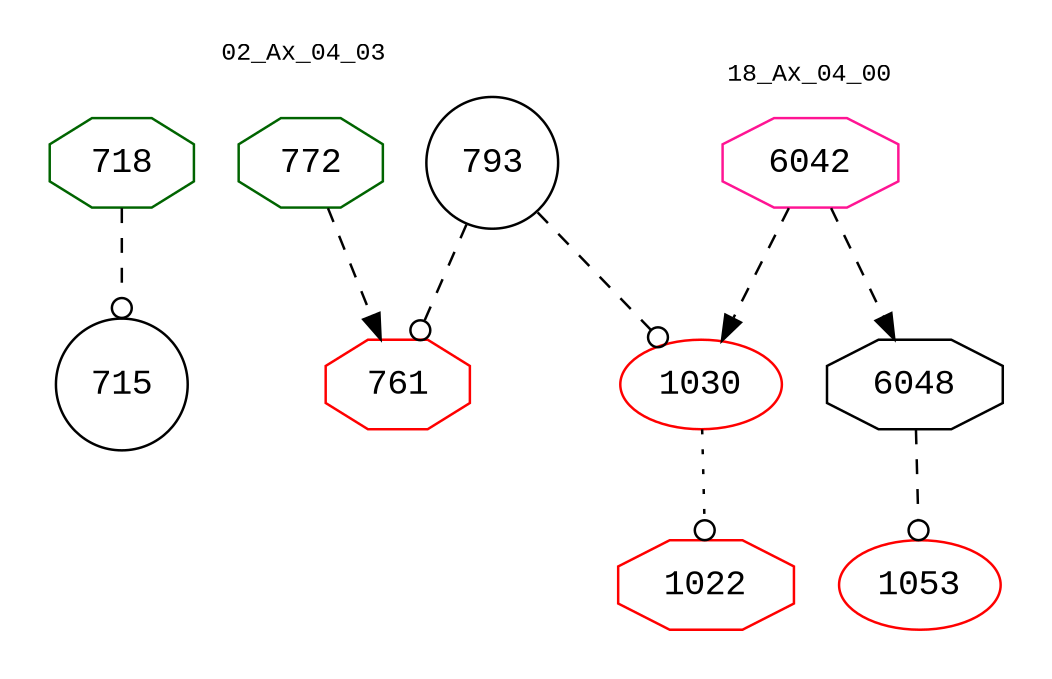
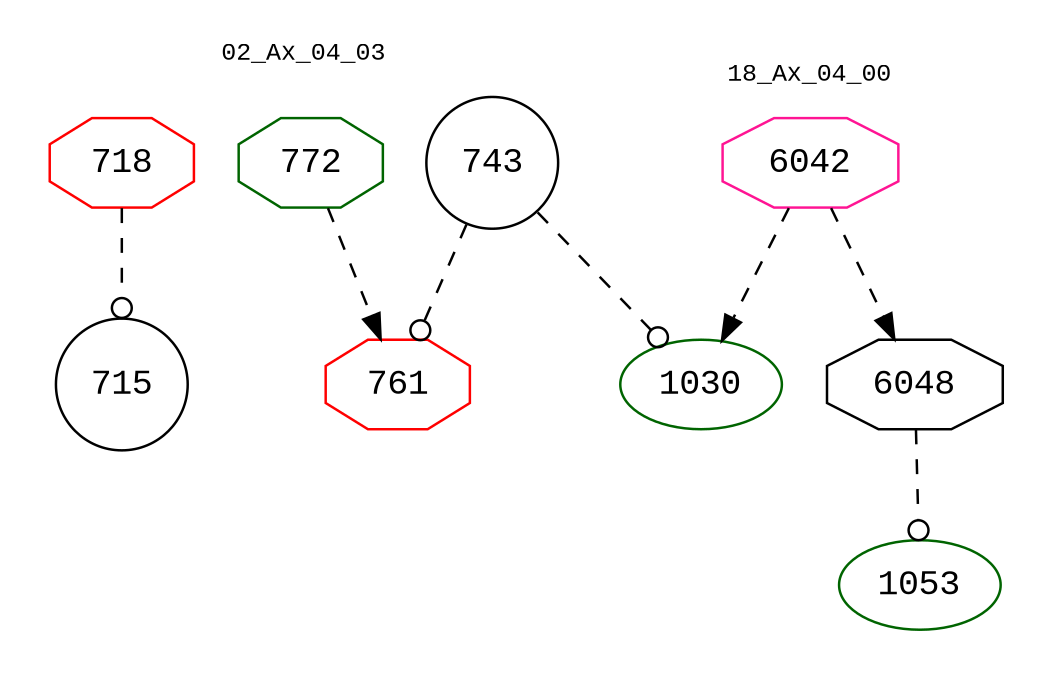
node "718": color darkgreen -> red
node "793": label "793" -> "743"
node "1030": color red -> darkgreen
node "1022": removed
node "1053": color red -> darkgreen
